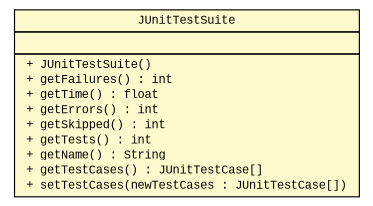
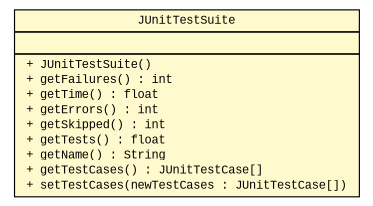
node "JUnitTestSuite": text "+ getTests() : int" -> "+ getTests() : float"
